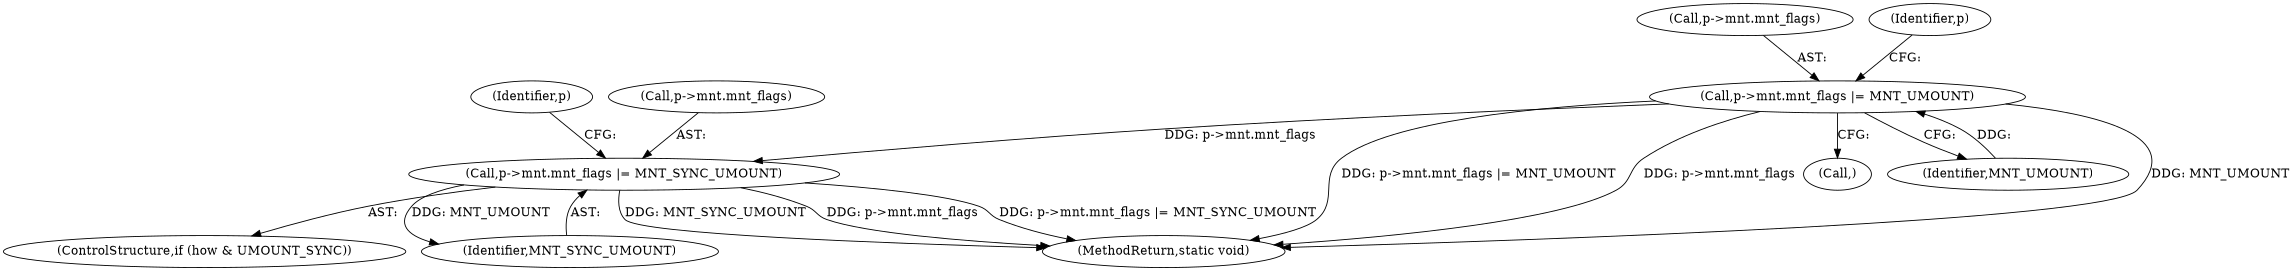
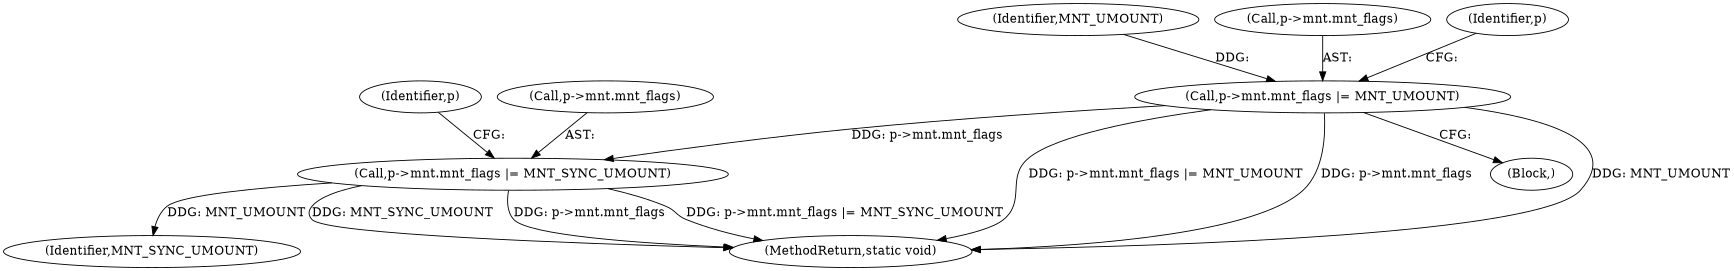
edge "(Call,p->mnt.mnt_flags |= MNT_UMOUNT)" -> "(Identifier,MNT_UMOUNT)": removed, label "CFG:"
node "(Call,)": label "(Call,)" -> "(Block,)"
edge "(Identifier,MNT_SYNC_UMOUNT)" -> "(Call,p->mnt.mnt_flags |= MNT_SYNC_UMOUNT)": removed, label "AST:"
node "(ControlStructure,if (how & UMOUNT_SYNC))": removed
